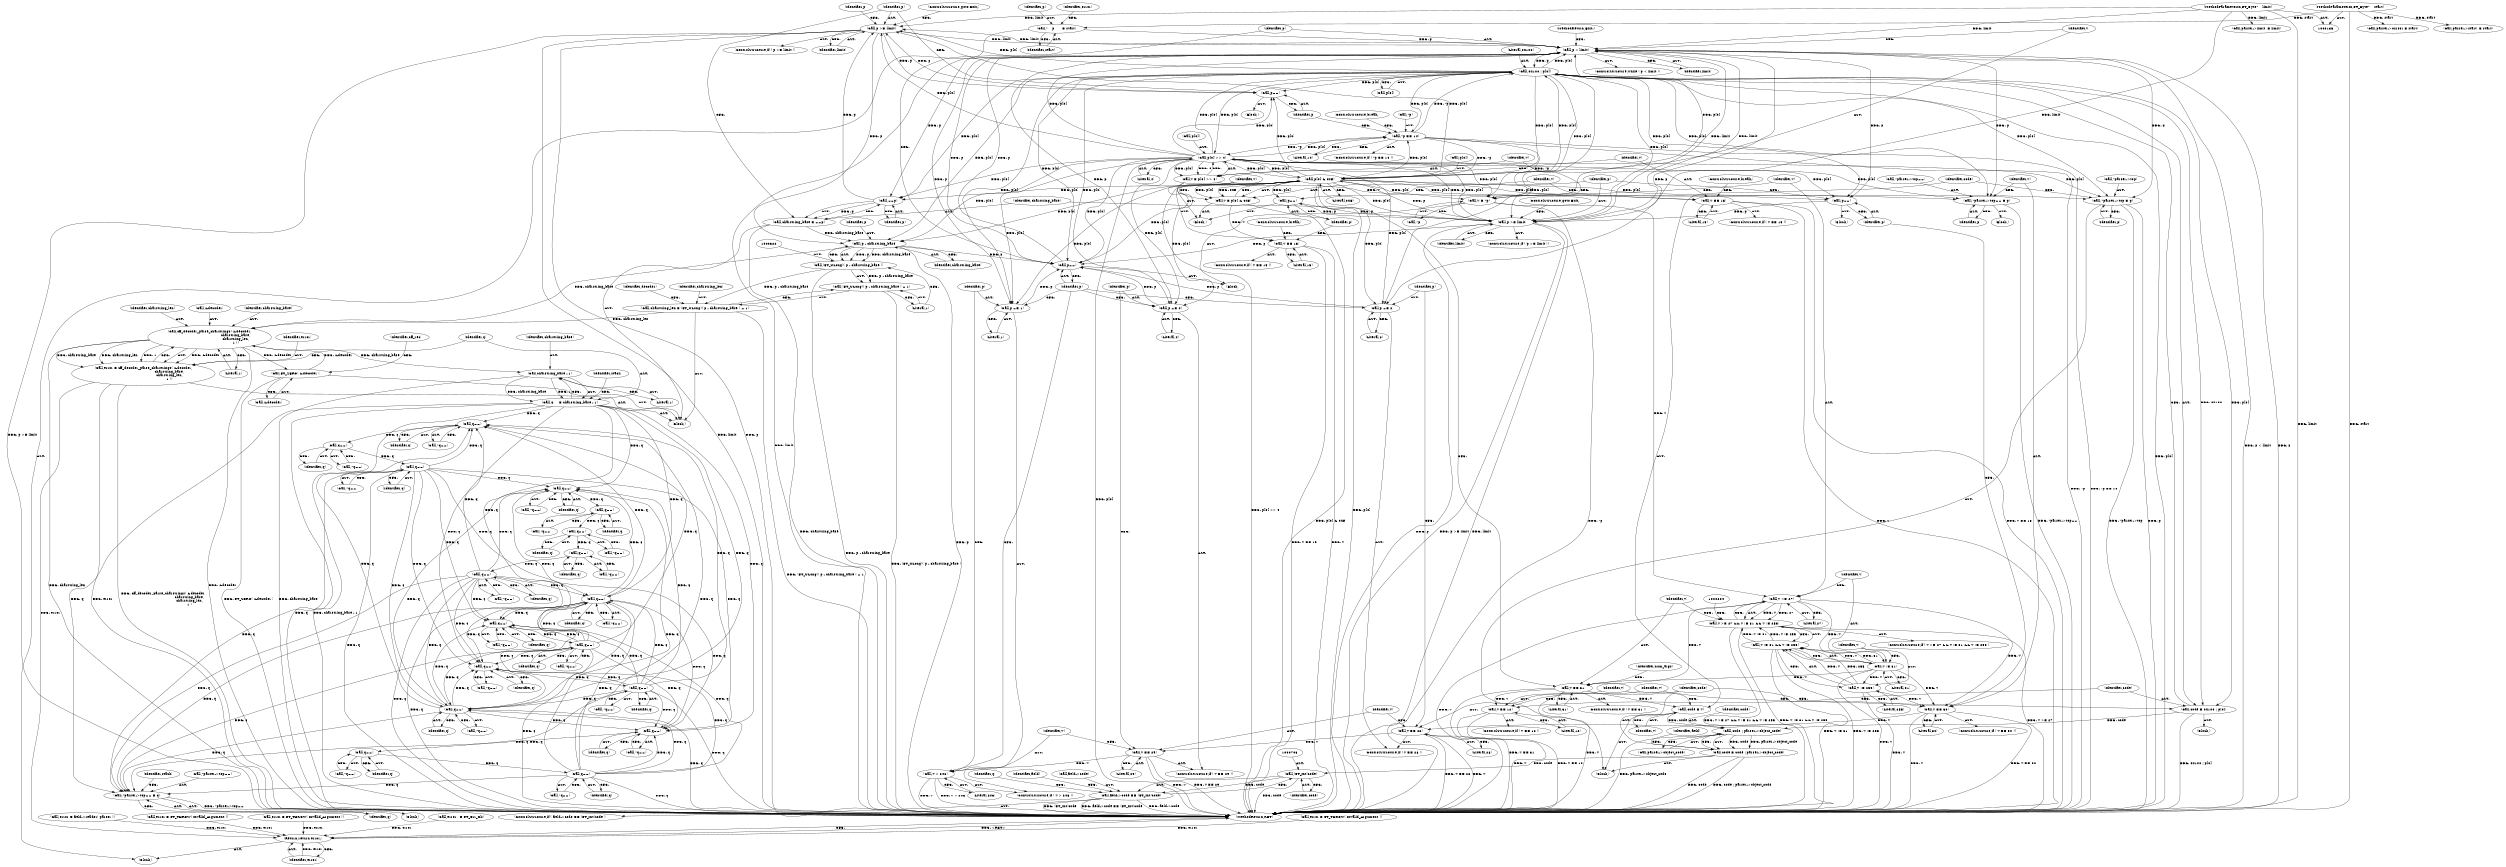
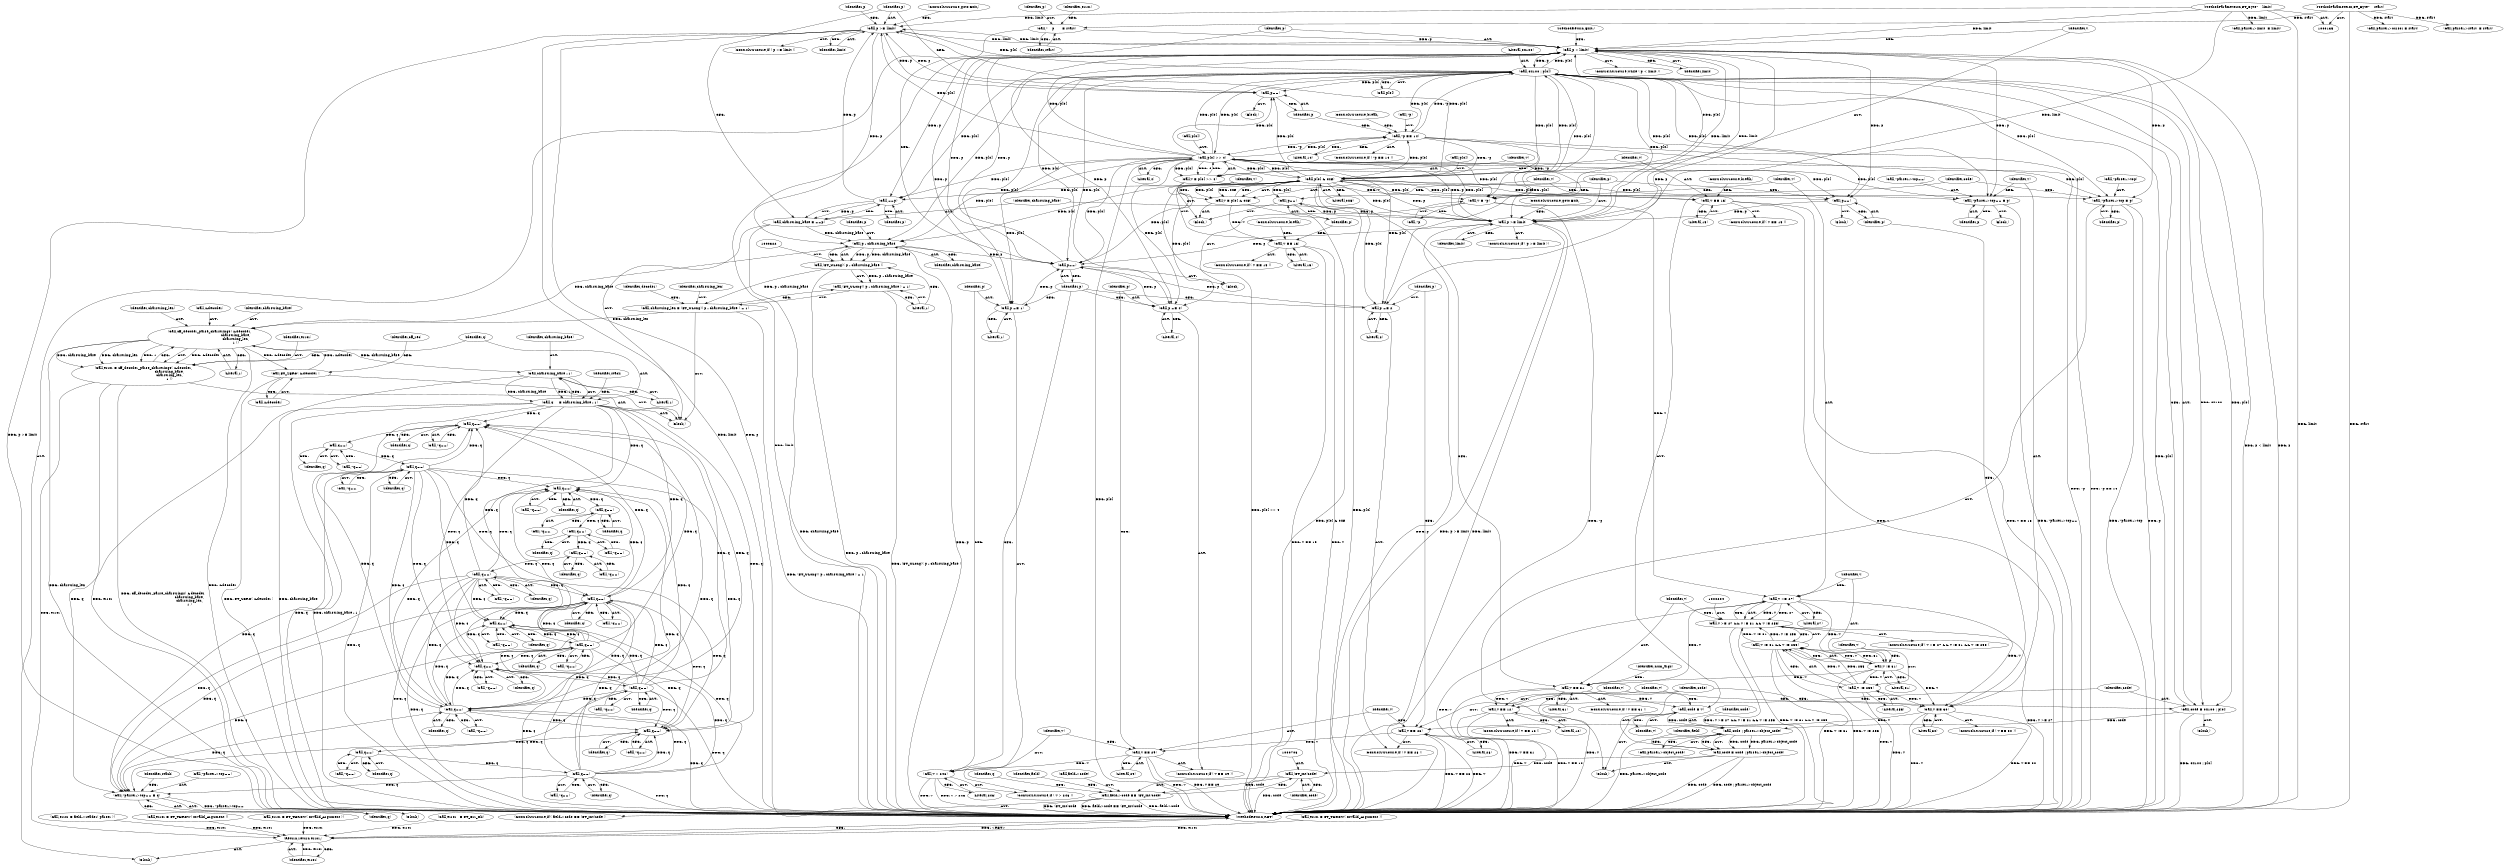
edge "(Call,p[0] & 0xF)" -> "(Call,p += 1)": removed, label "DDG: p[0]"
edge "1000204" -> "(Call,v >= 27 && v != 31 && v != 255)": label "CFG: " -> "AST: "
